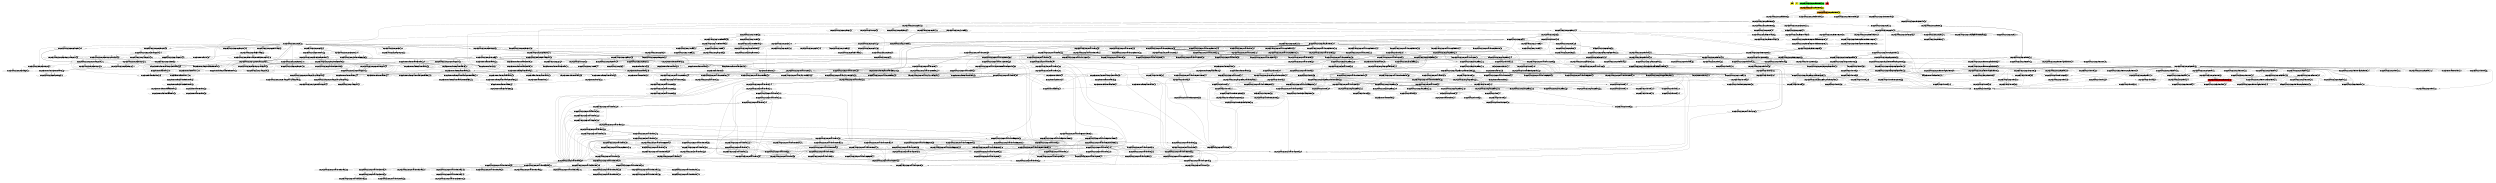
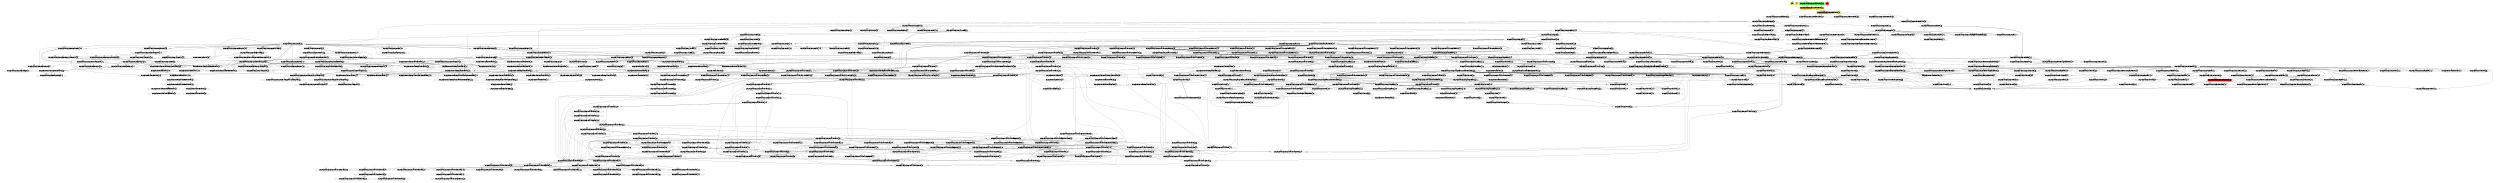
node "com.google.javascript.jscomp.mozilla.rhino.Parser#2238": label "com.google.javascript.jscomp.mozilla.rhino.Parser#2238" -> "com.mozilla.javascript.jscomp.mozilla.rhino.Parser#2238"
